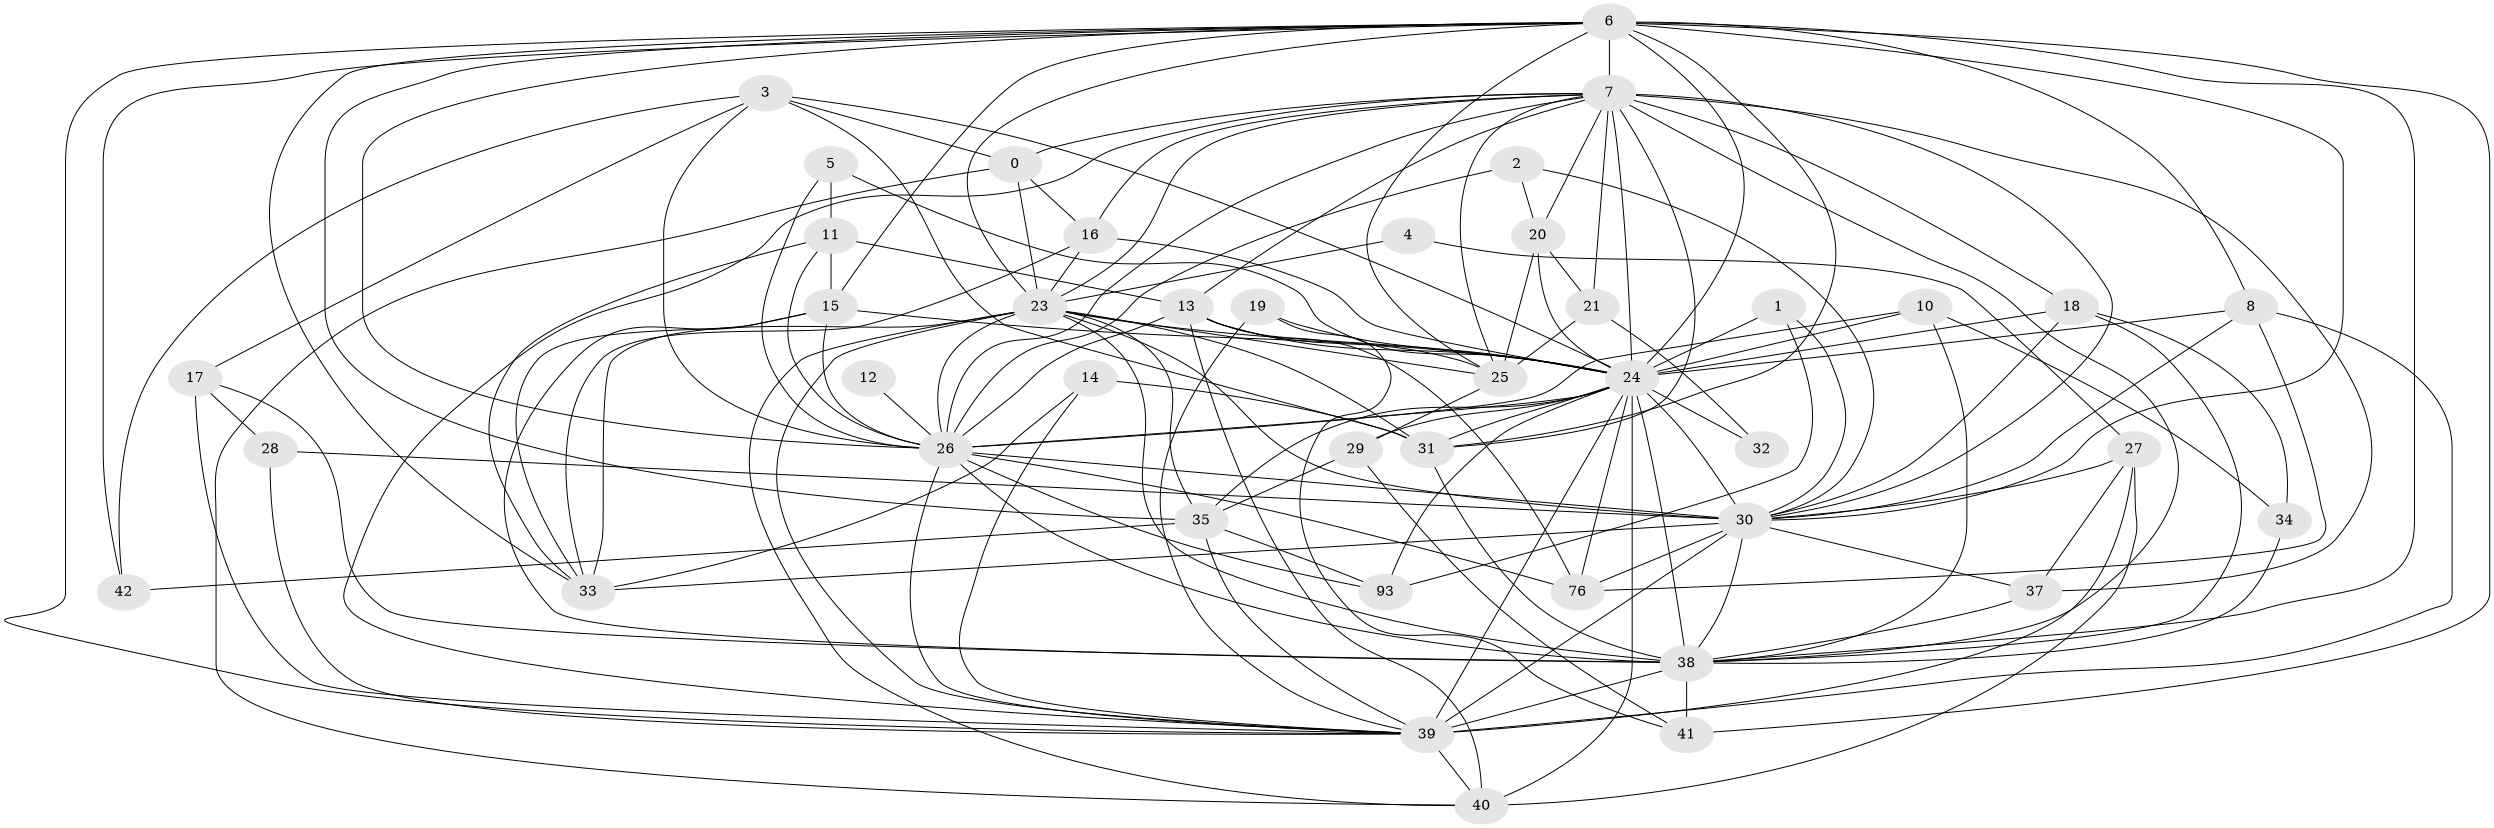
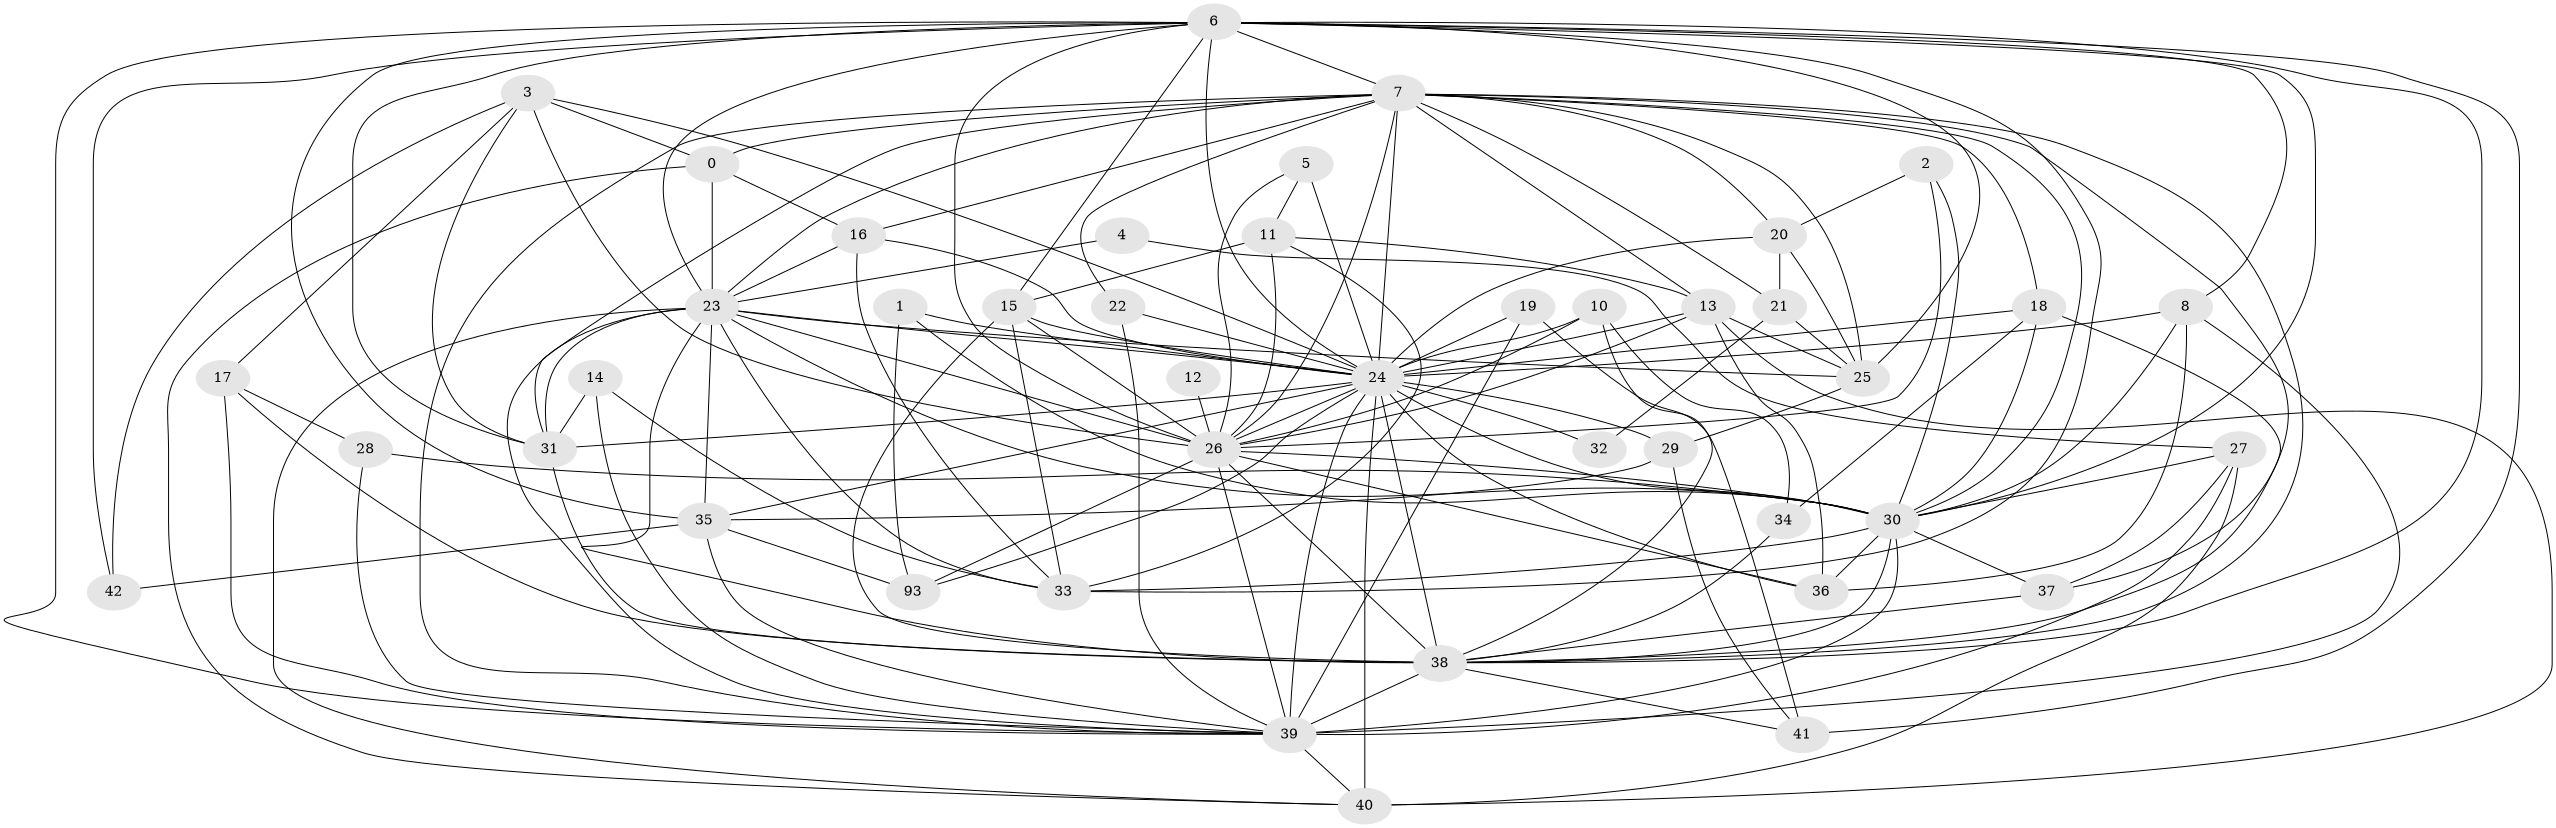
node "22": added
node "76": label "76" -> "36"
